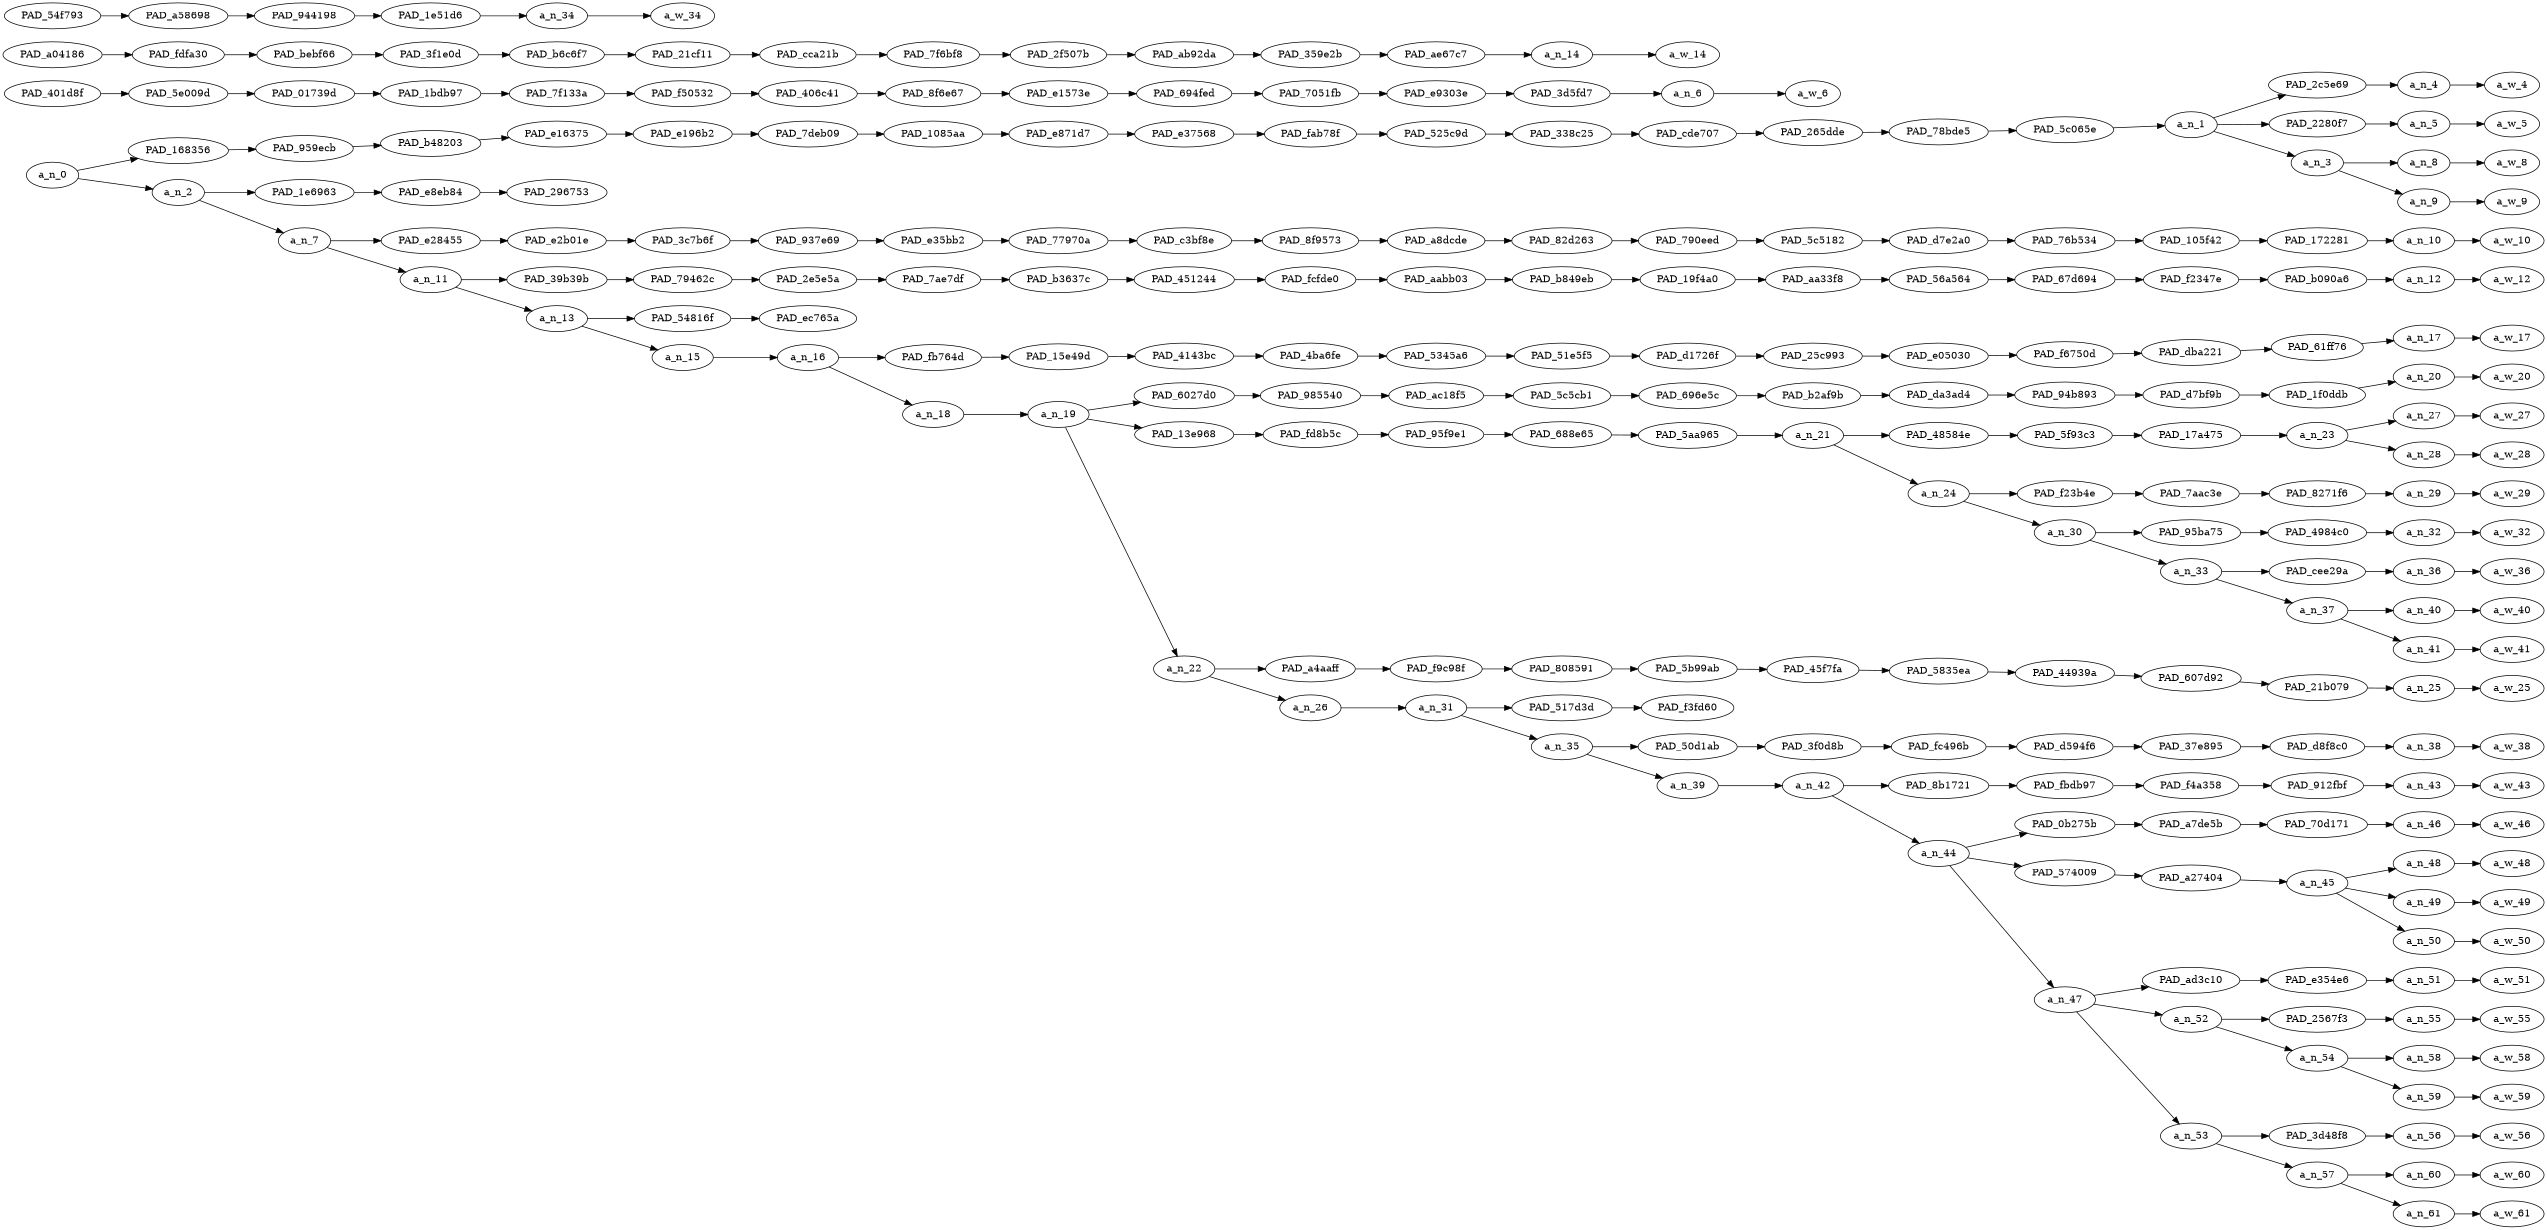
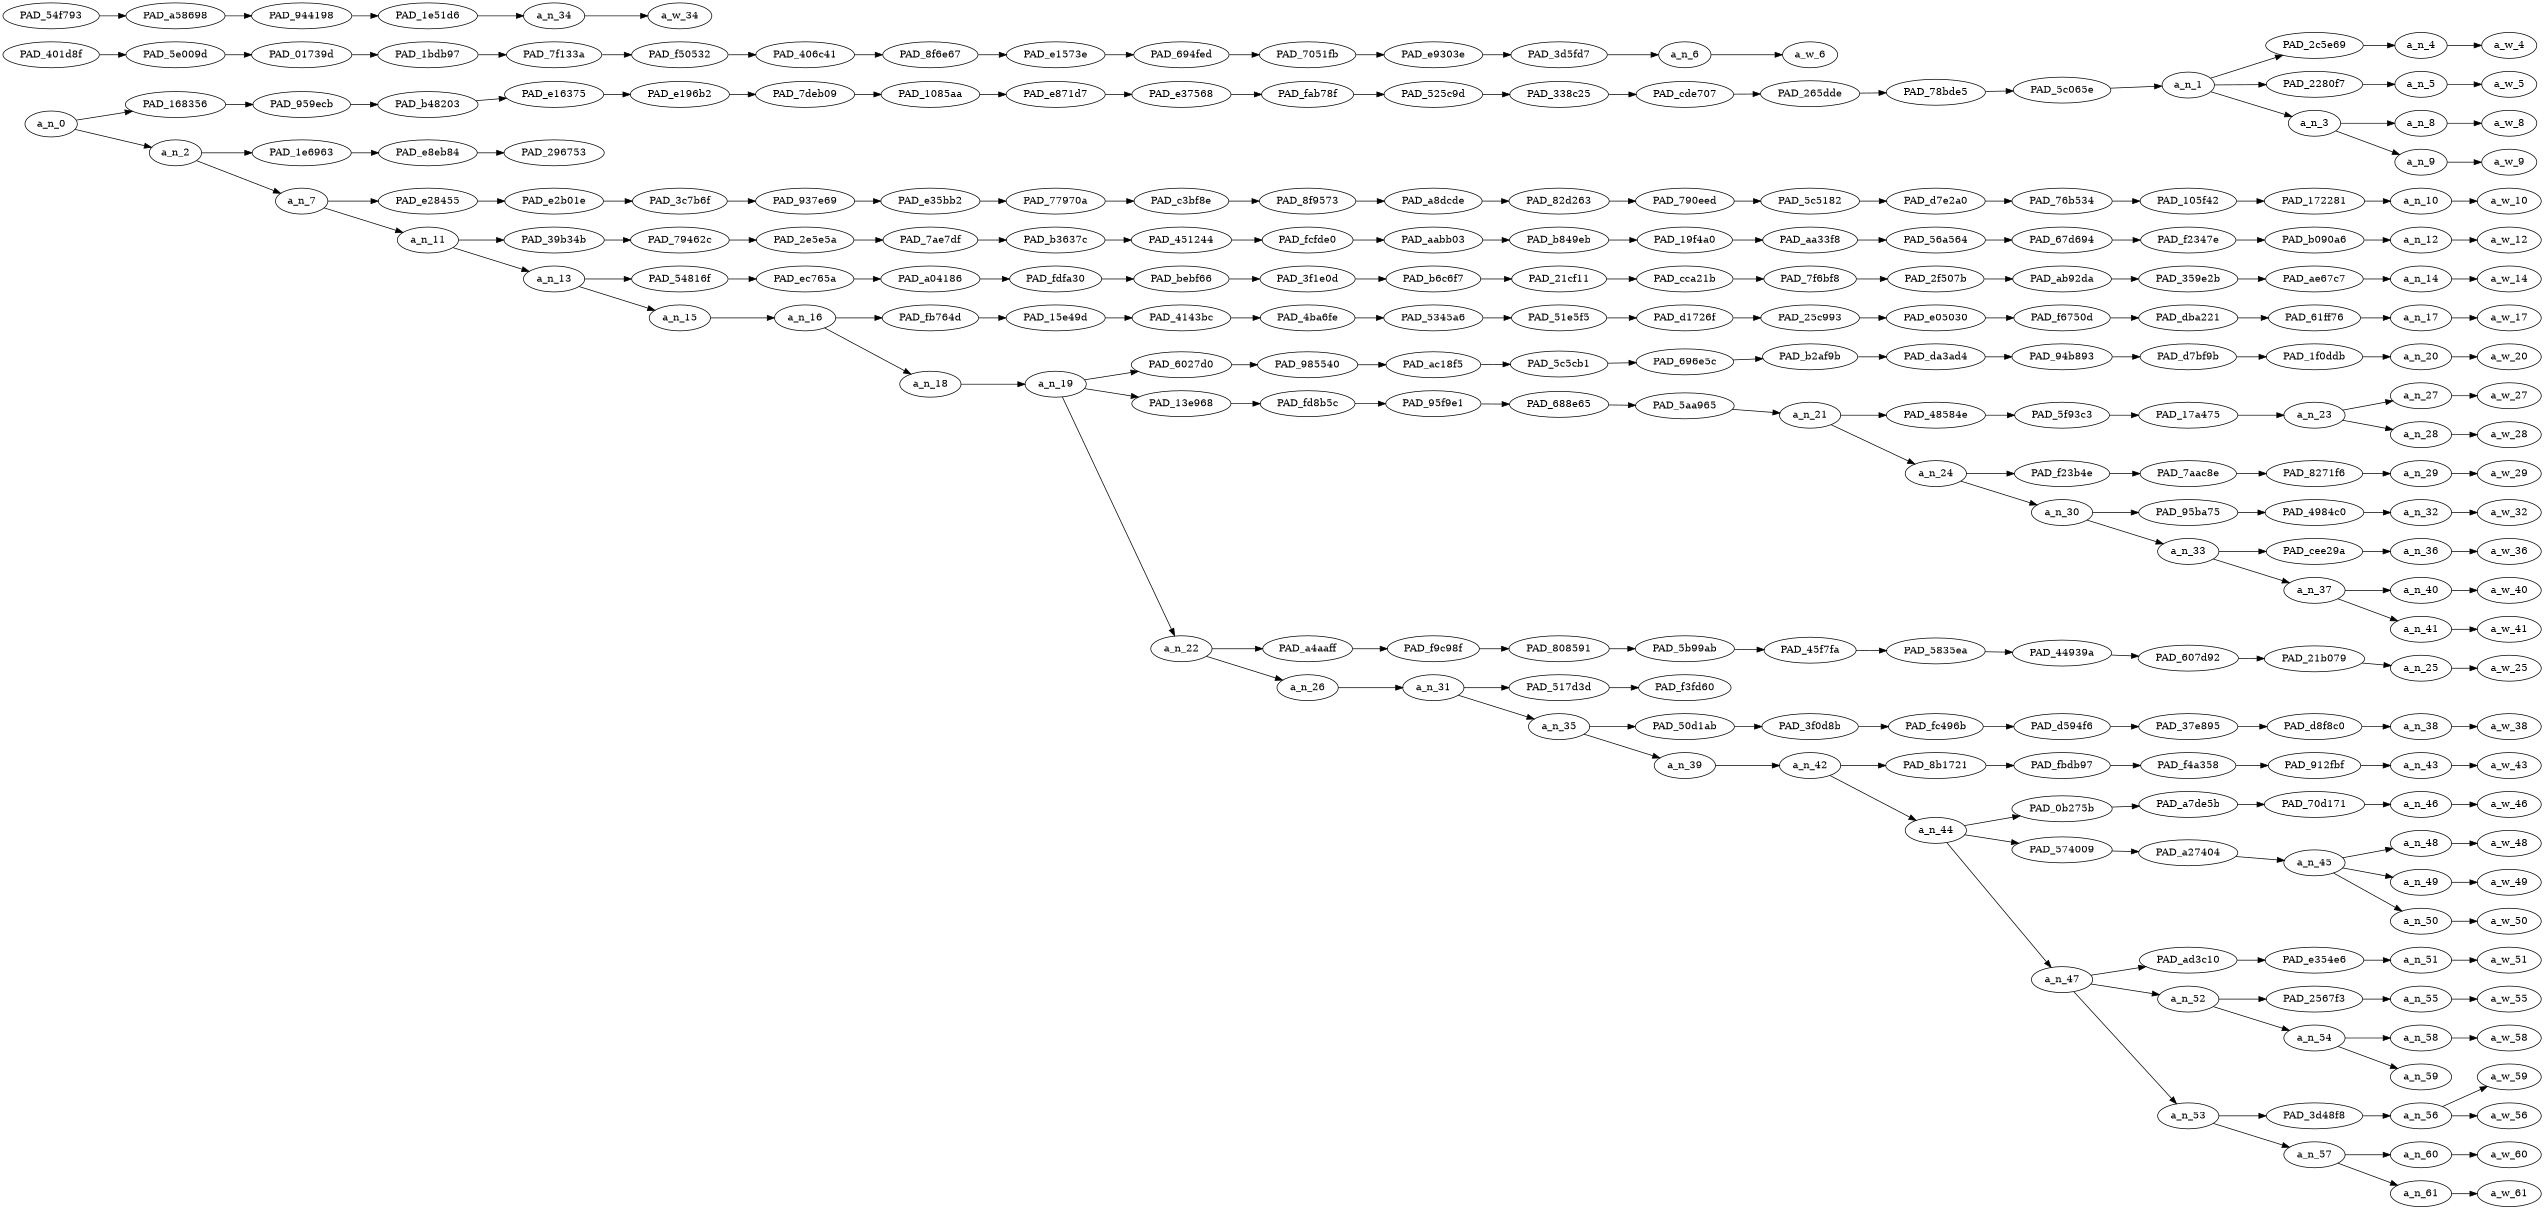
edge "PAD_ec765a" -> "PAD_a04186": added
node "PAD_39b39b": label "PAD_39b39b" -> "PAD_39b34b"
node "PAD_7aac3e": label "PAD_7aac3e" -> "PAD_7aac8e"
edge "a_n_59" -> "a_w_59": now "a_n_56" -> "a_w_59"
